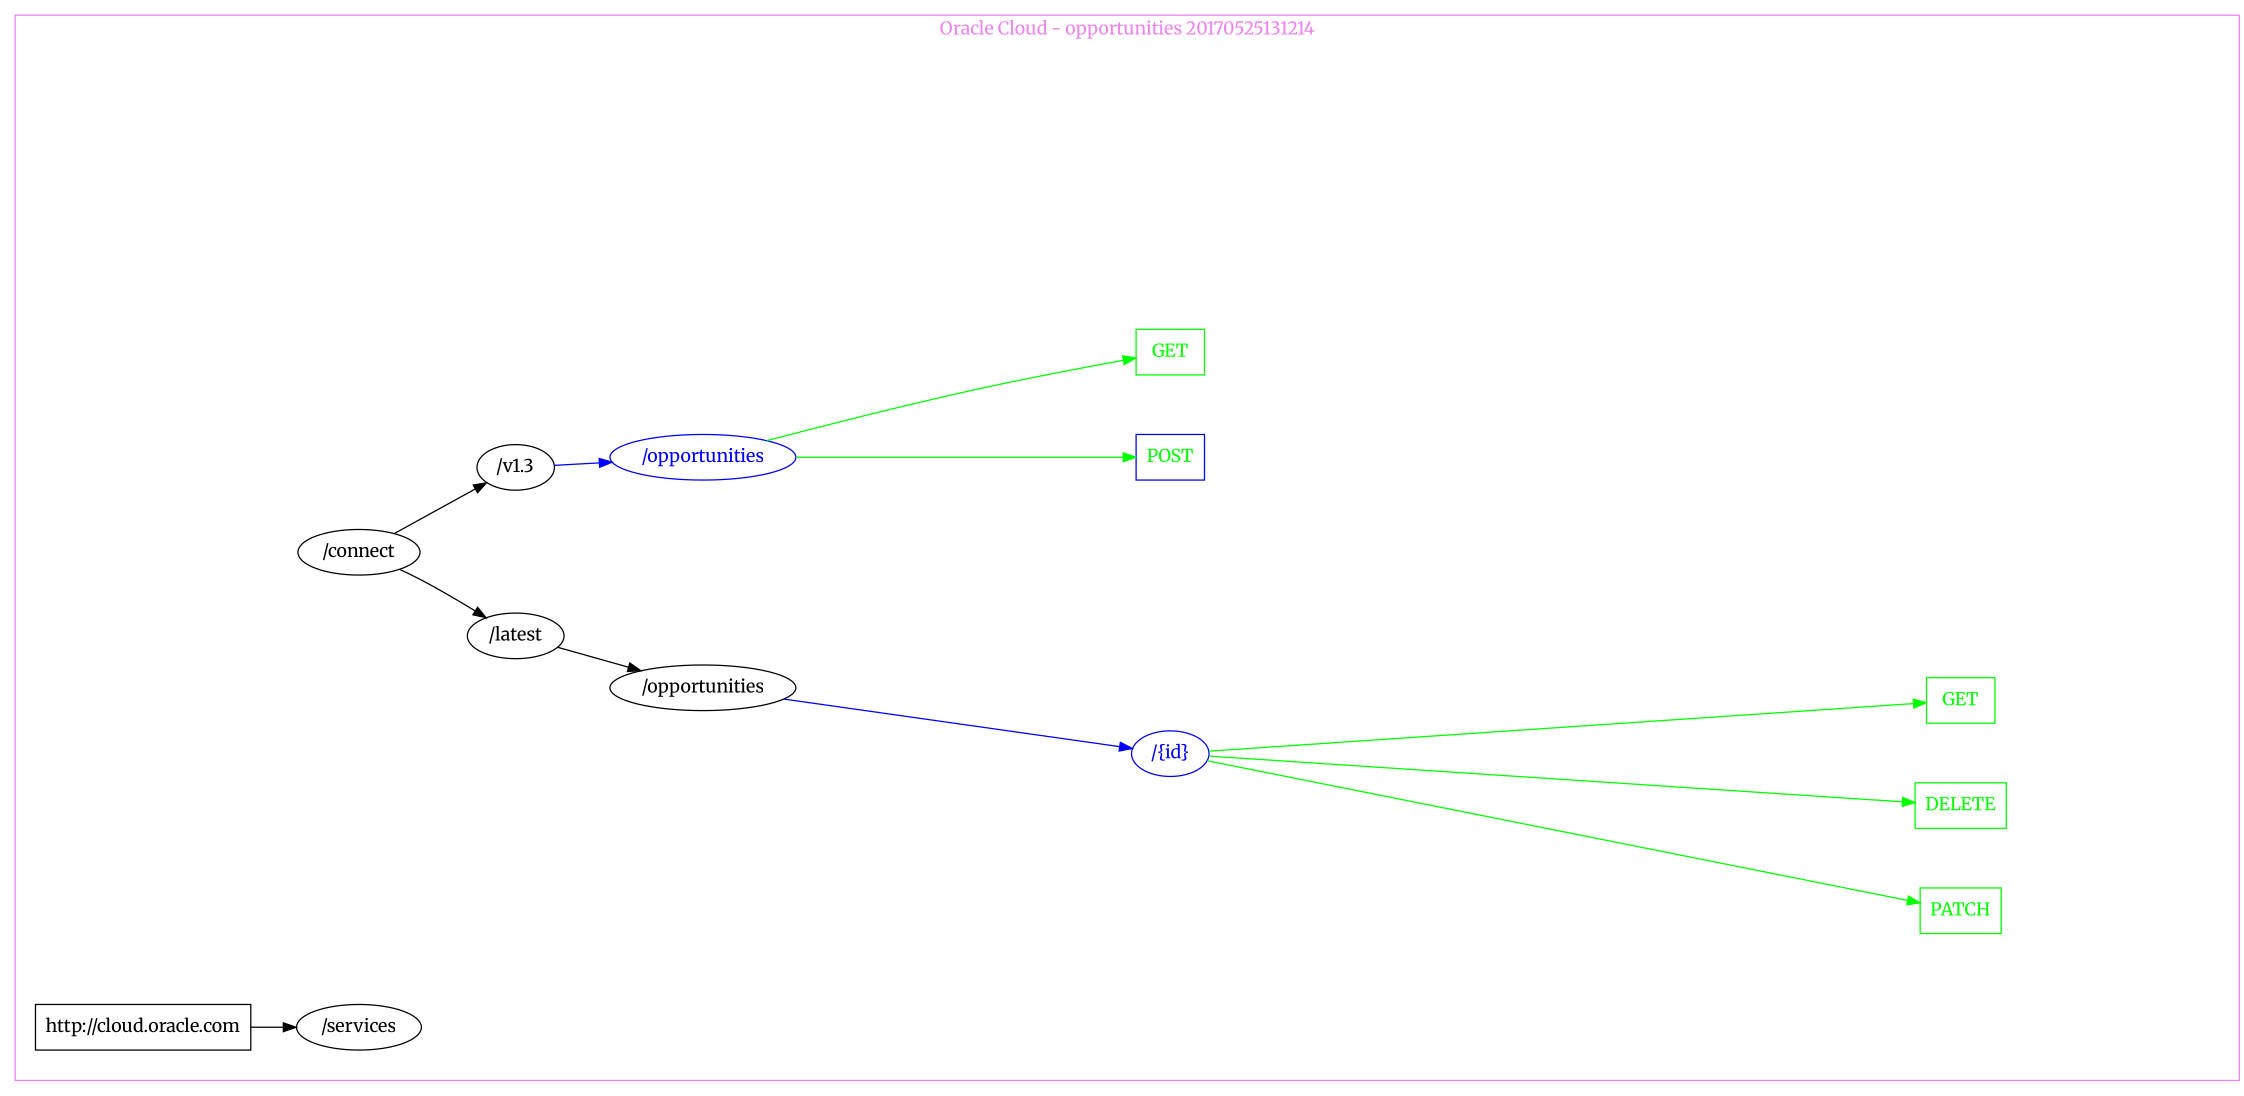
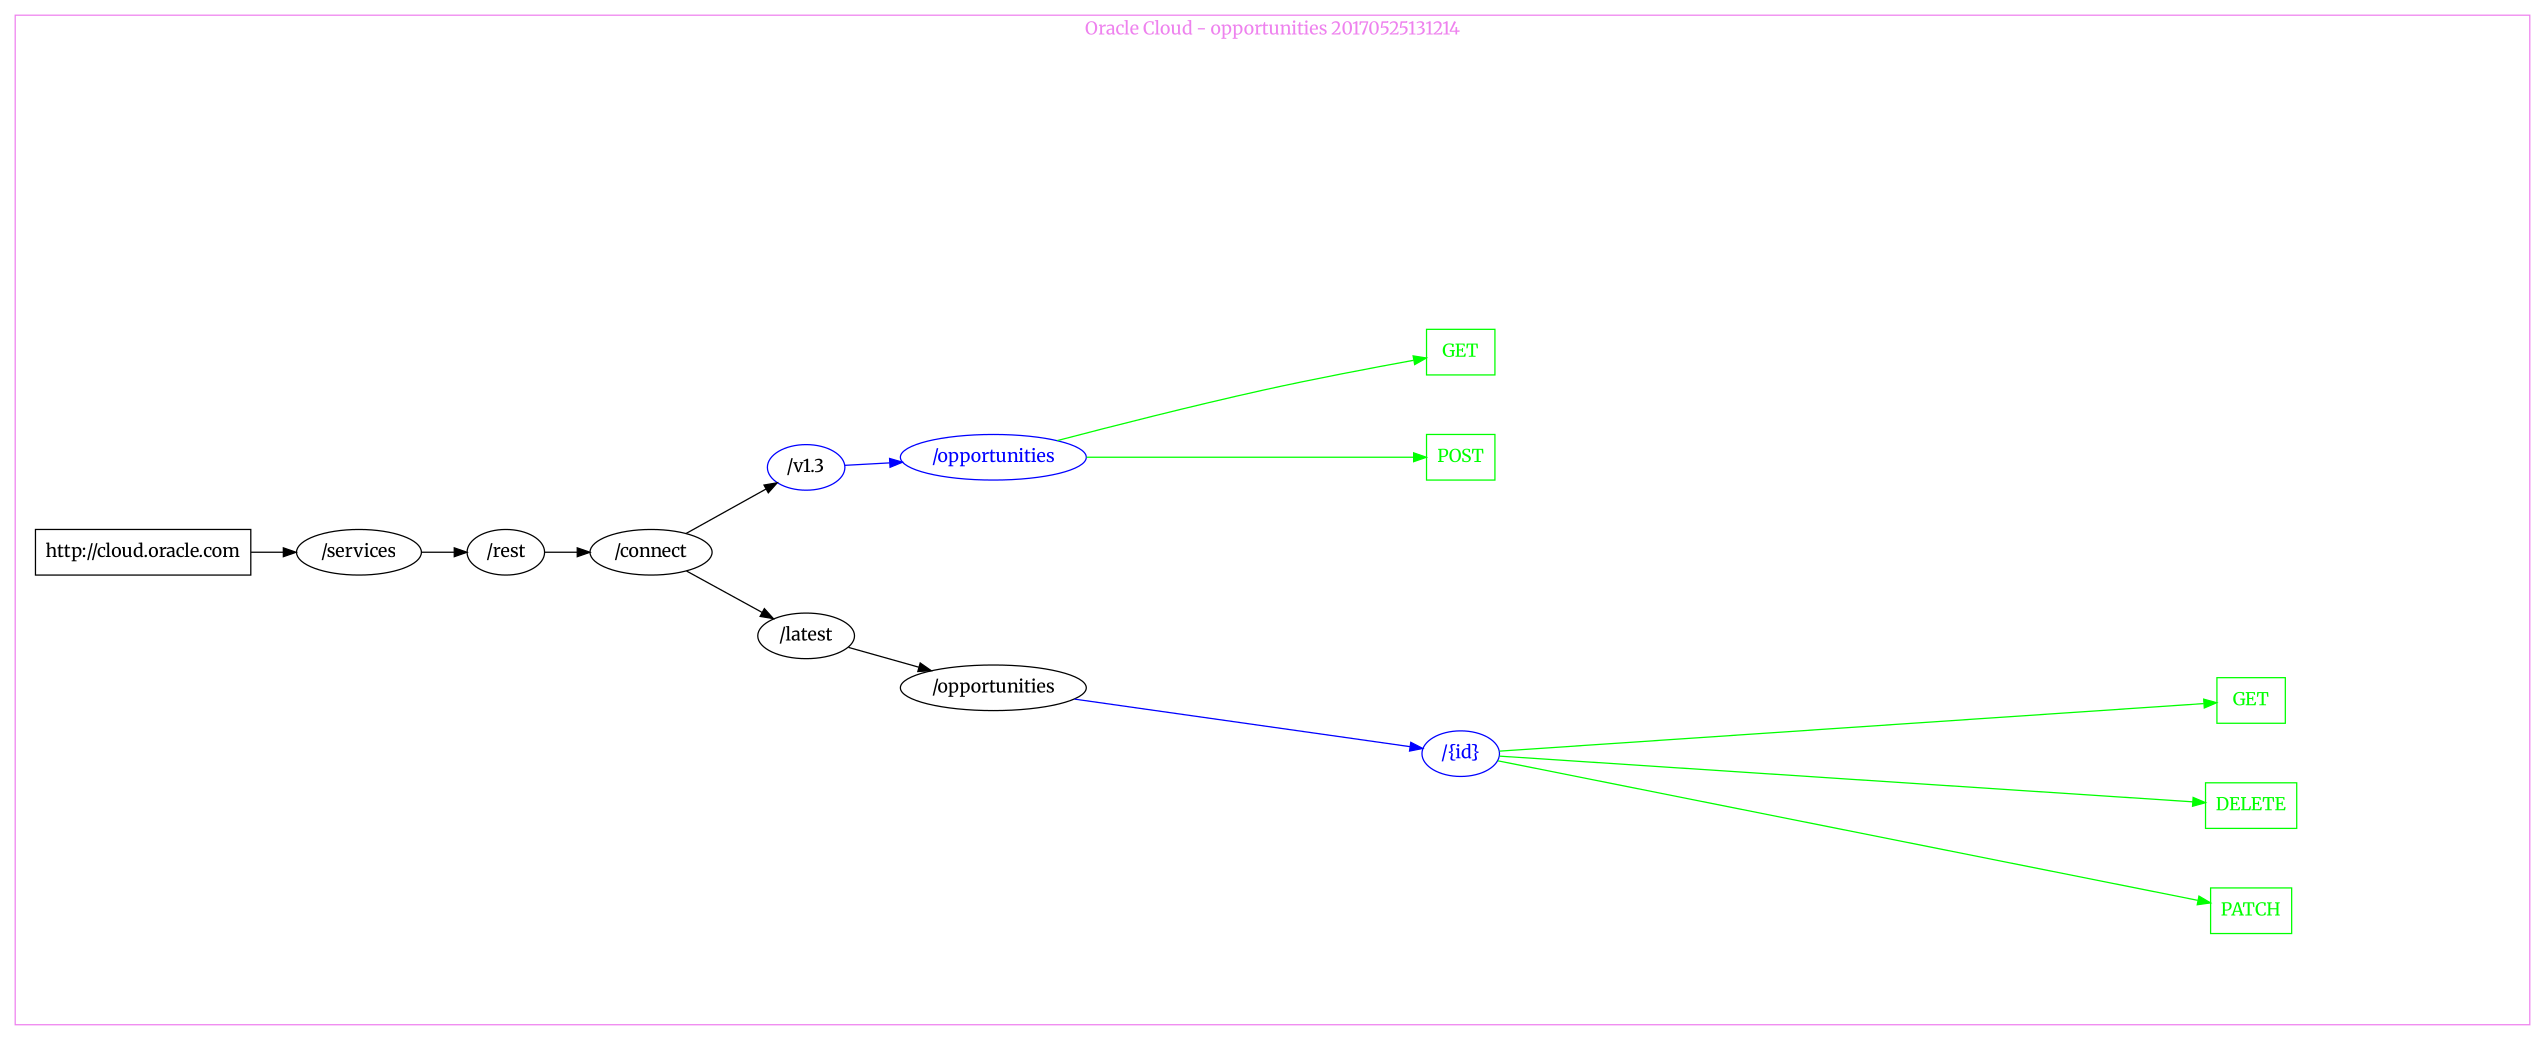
node "POST": color blue -> green
node "/v1.3": color black -> blue
node "/rest": added
